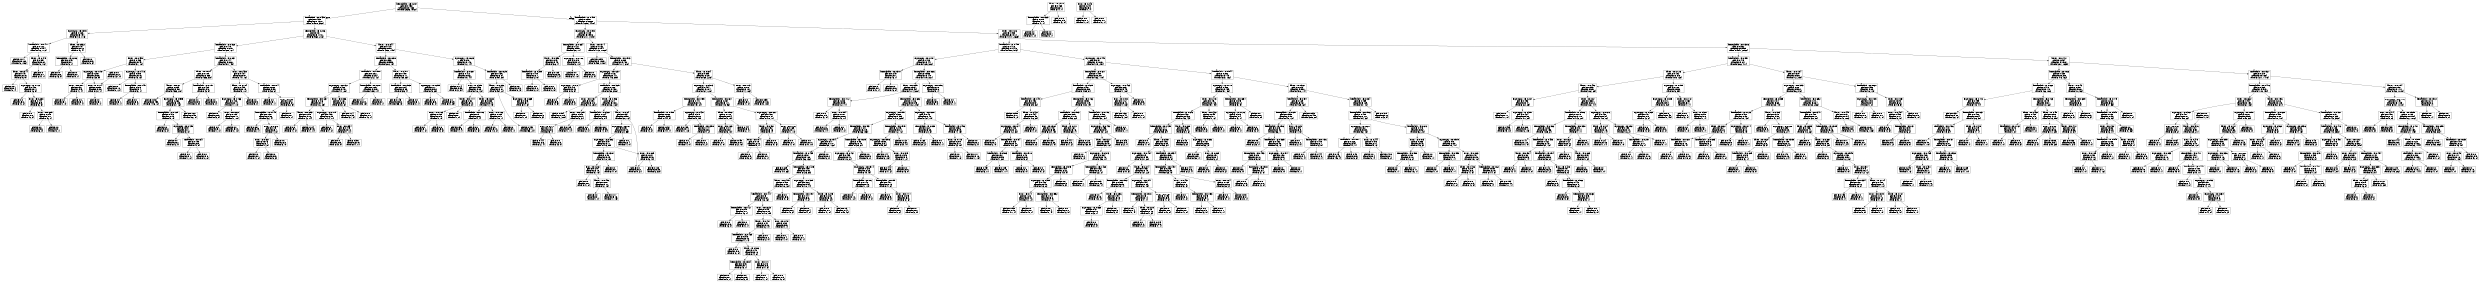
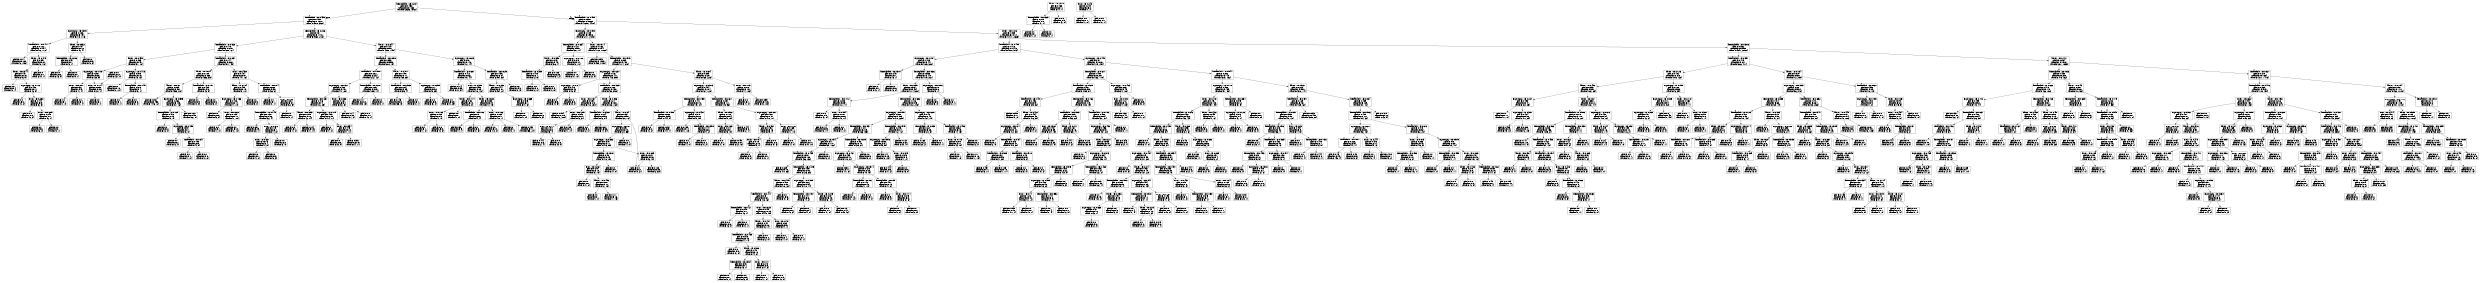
edge "hbver <= 0.856 gini = 0.444 samples = 81 value = [54, 27]" -> "gini = 0.429 samples = 77 value = [53, 24]": now "er-cv <= 0.762 gini = 0.165 samples = 11 value = [10, 1]" -> "gini = 0.429 samples = 77 value = [53, 24]"
node "gini = 0.337 samples = 14 value = [11, 3]": added
node "er-cv <= 0.623 gini = 0.48 samples = 25 value = [10, 15]": label "er-cv <= 0.623 gini = 0.48 samples = 25 value = [10, 15]" -> "er-cv <= 0.623 gini = 0.48 erytrocyty = 25 value = [10, 15]"
